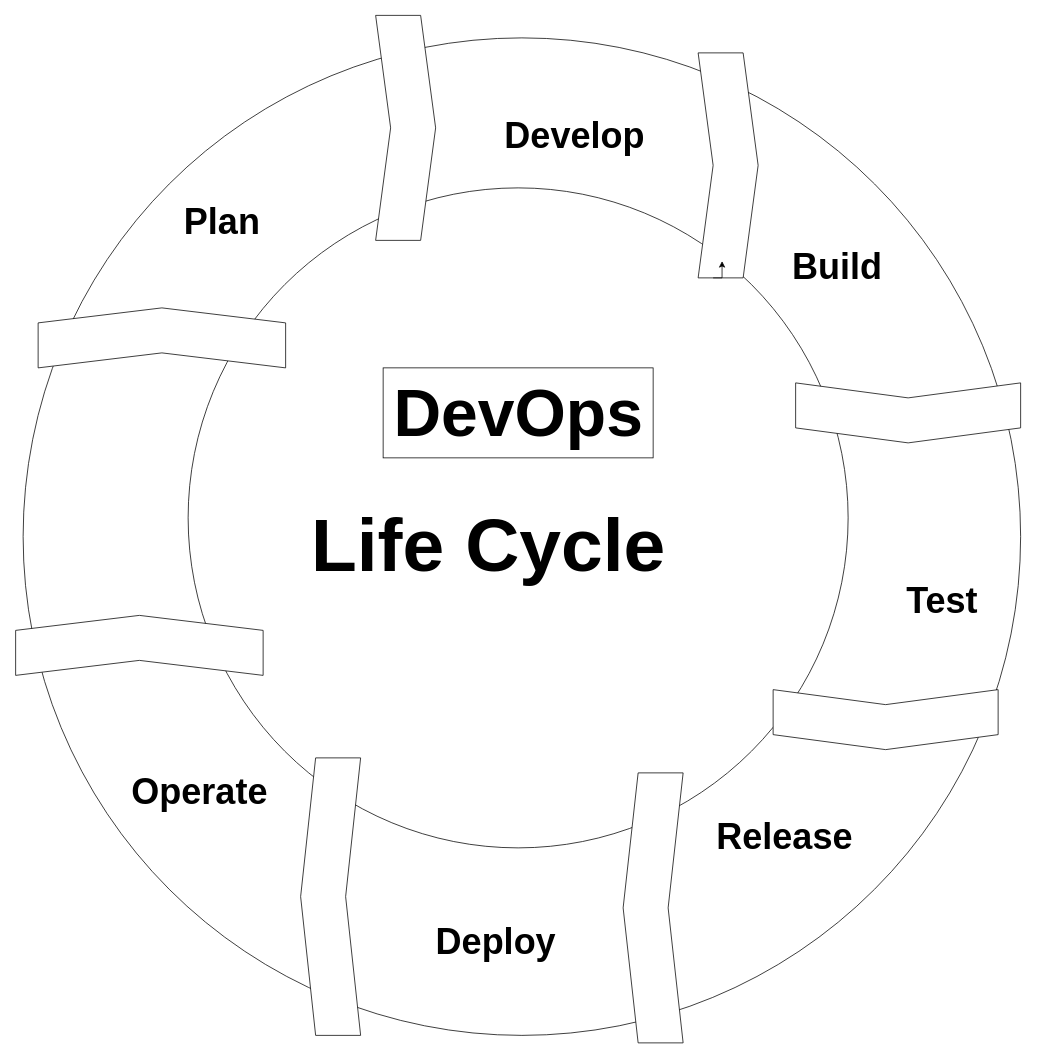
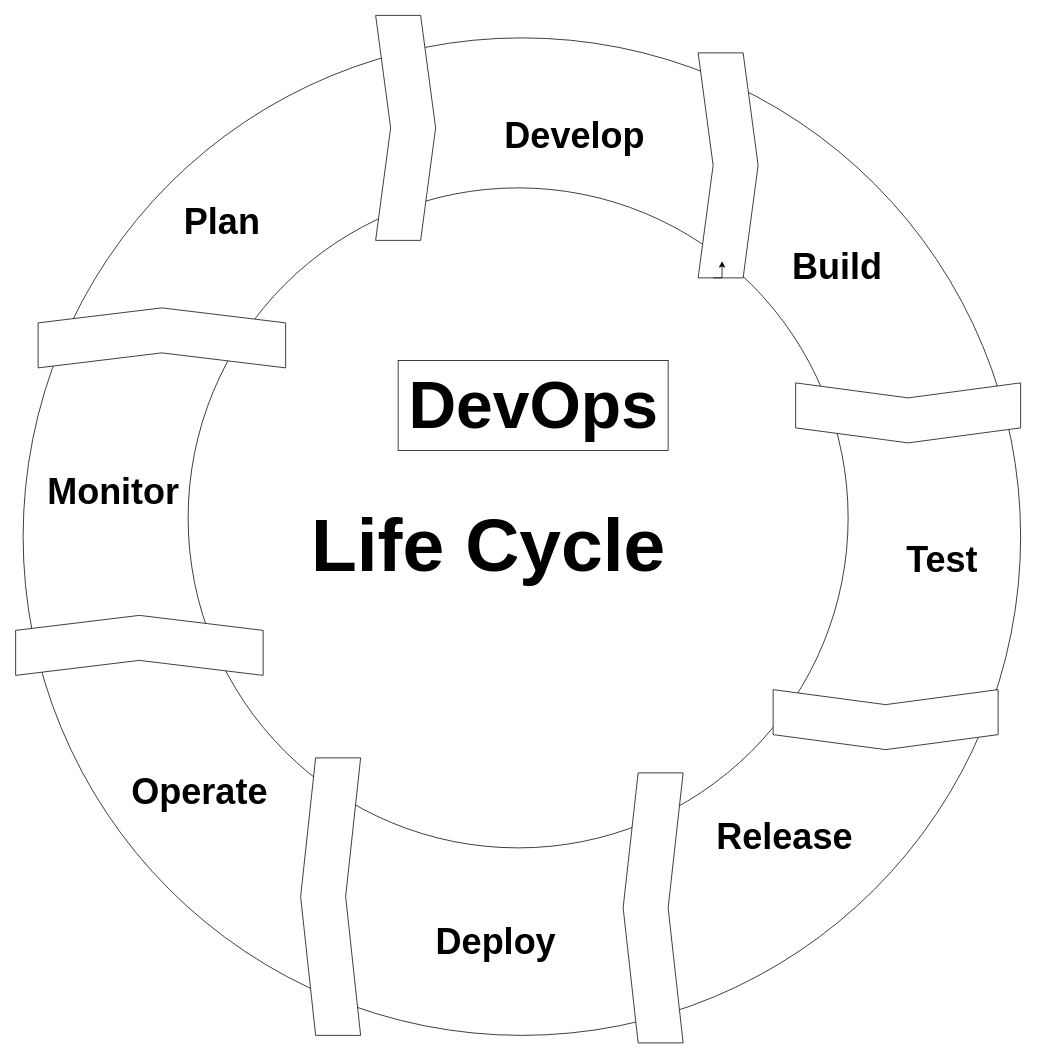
node "DevOps": moved (518, 413) -> (533, 405)
node "Monitor": added
node "Test": moved (942, 600) -> (942, 559)
